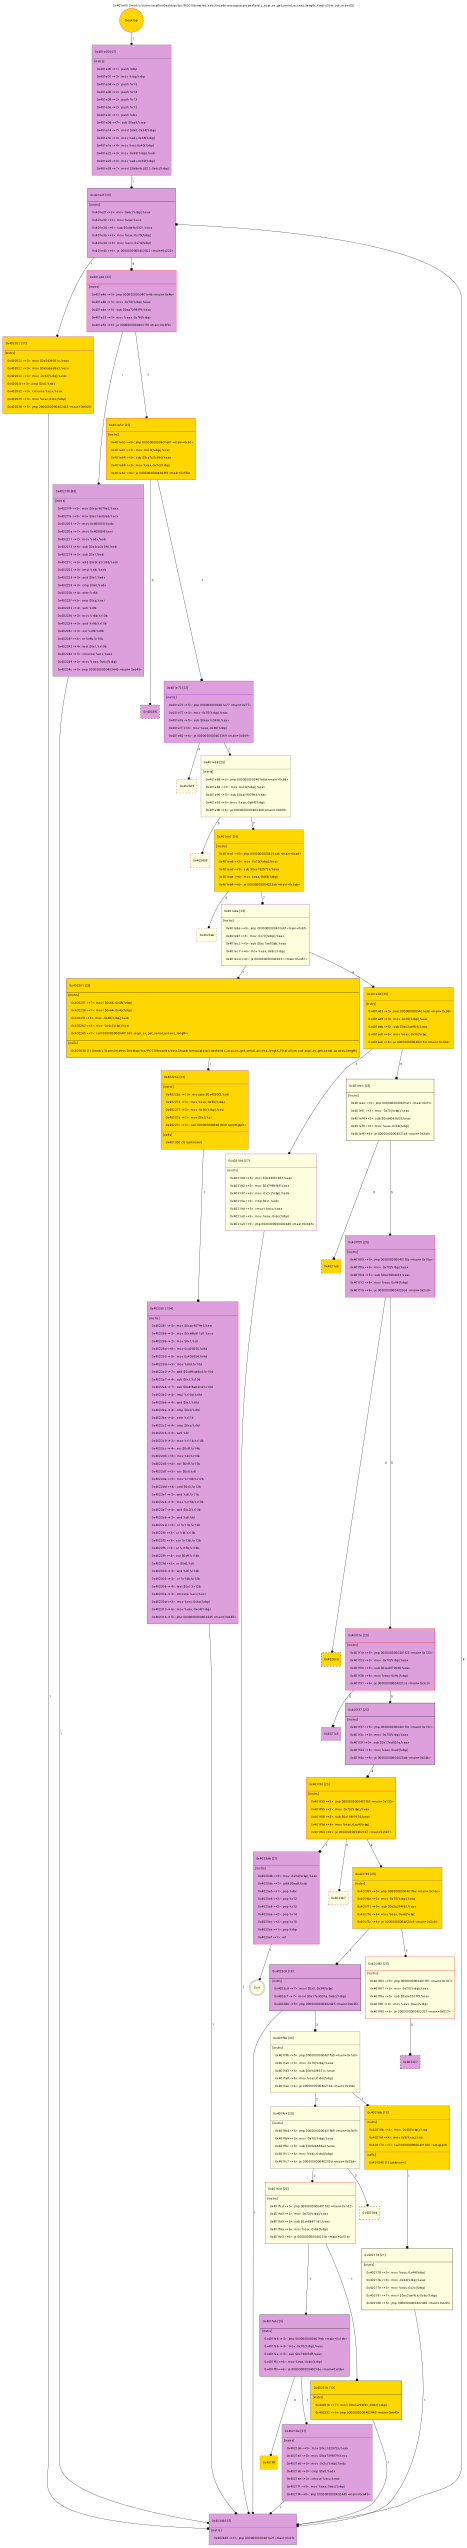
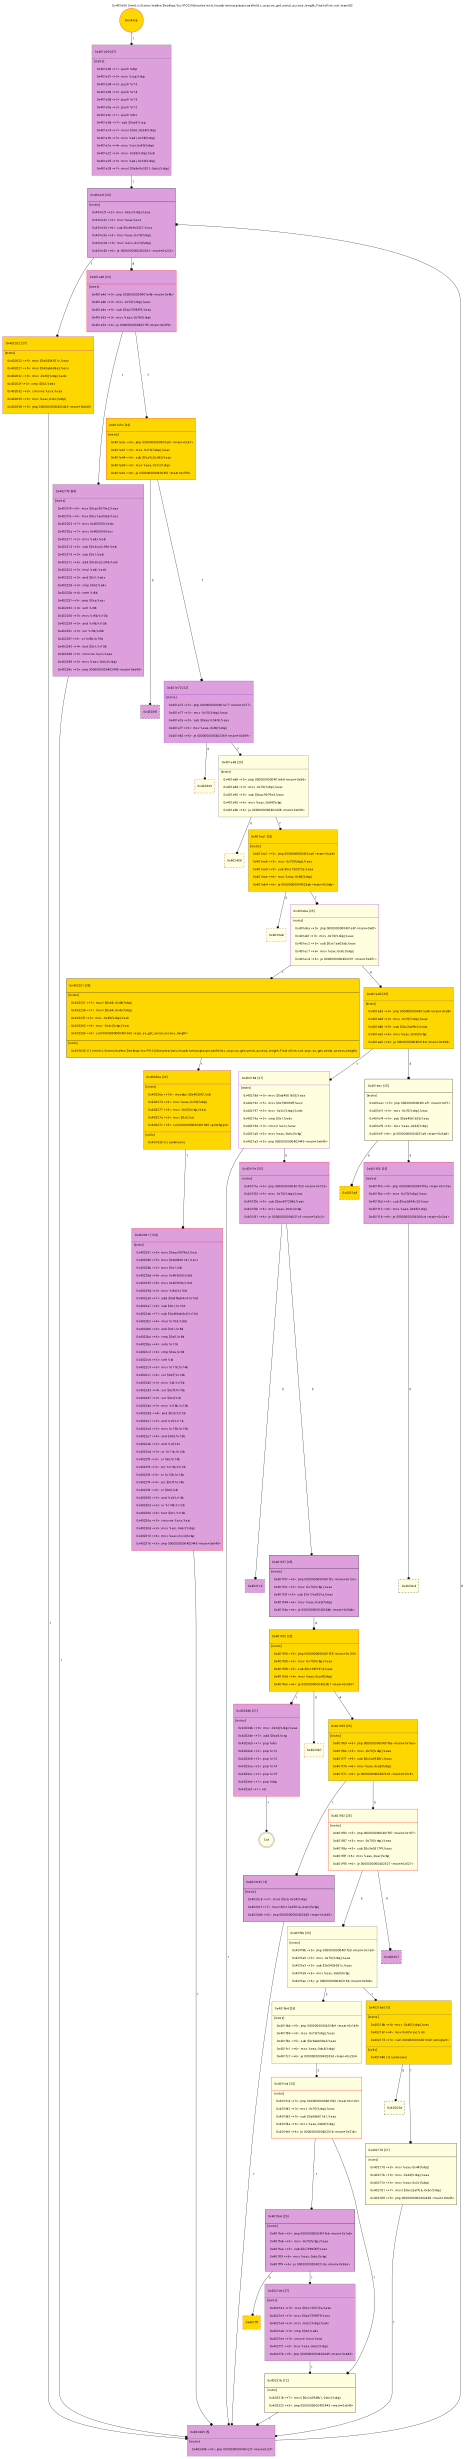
edge "0x401f05 [25]" -> "0x401f1e [25]": now "0x40218d [27]" -> "0x401f1e [25]"
node "0x4020cd": fillcolor gold -> lightyellow
edge "0x4023c8 [19]" -> "0x401f9b [25]": now "0x401f82 [25]" -> "0x401f9b [25]"
edge "0x401fb4 [25]" -> "0x40203d": now "0x40216b [13]" -> "0x40203d"
node "0x40231b [12]": fillcolor gold -> lightyellow
edge "0x4021de [27]" -> "0x402445 [5]": now "0x4021de [27]" -> "0x40231b [12]"
